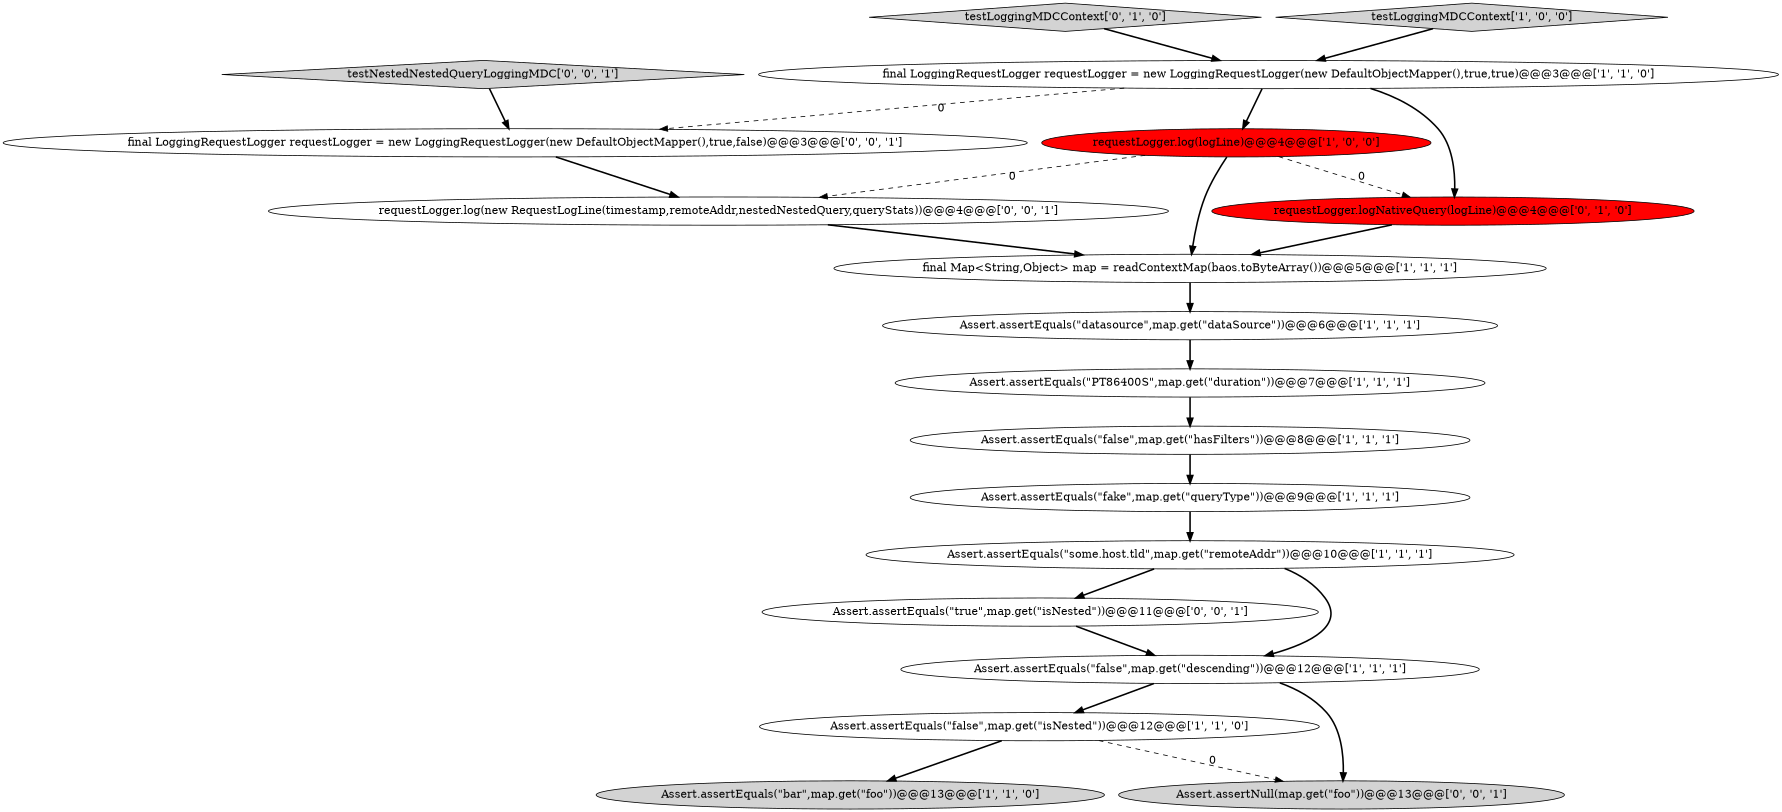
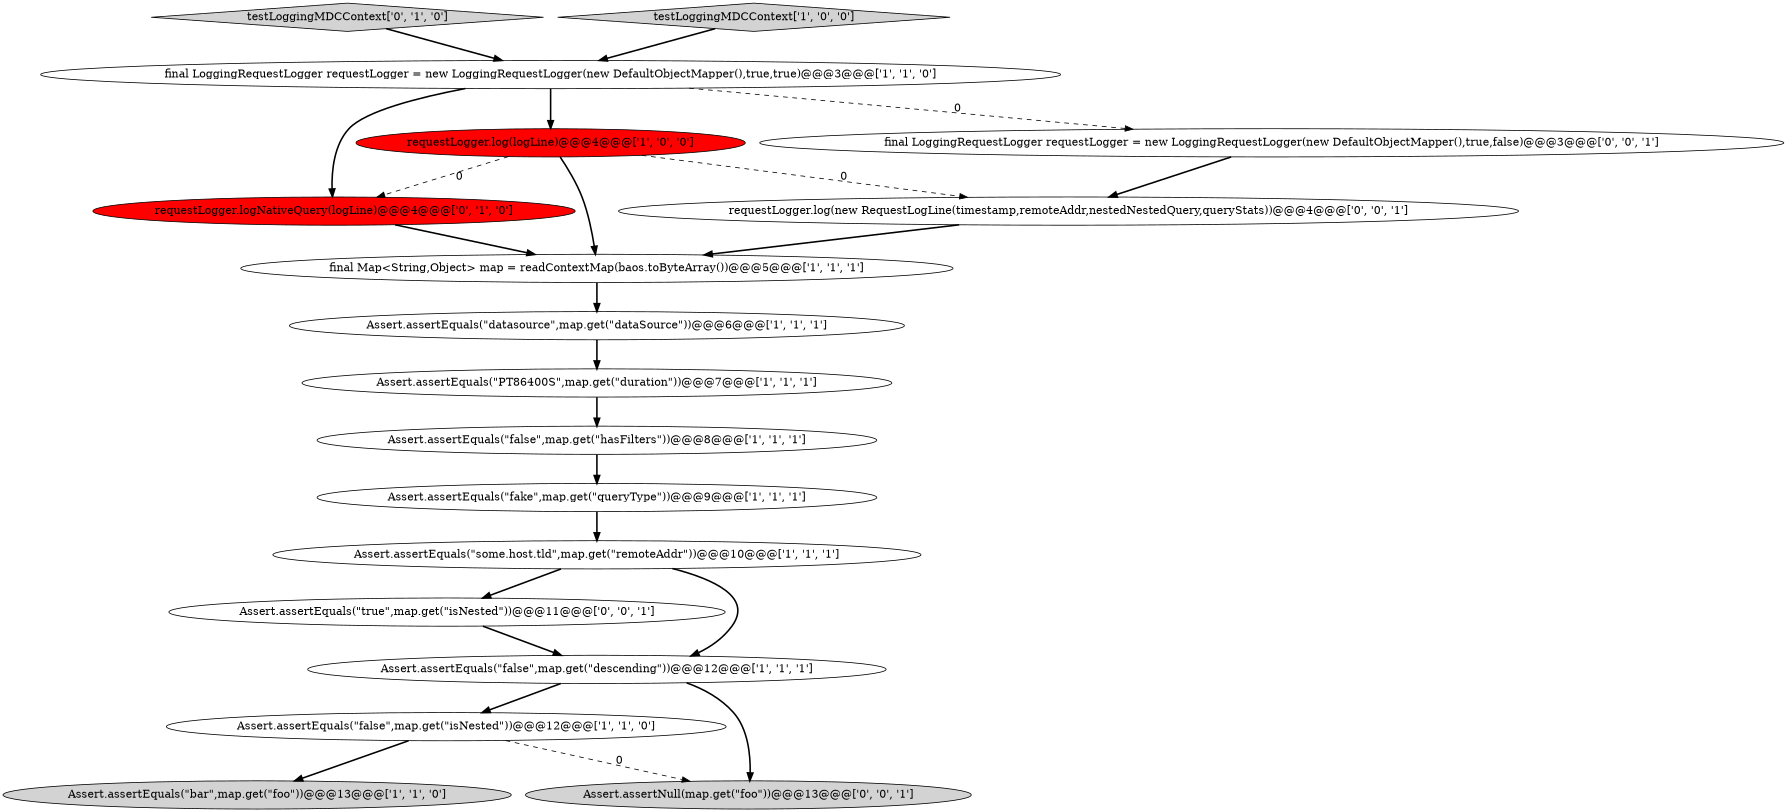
node "testNestedNestedQueryLoggingMDC['0', '0', '1']": removed
